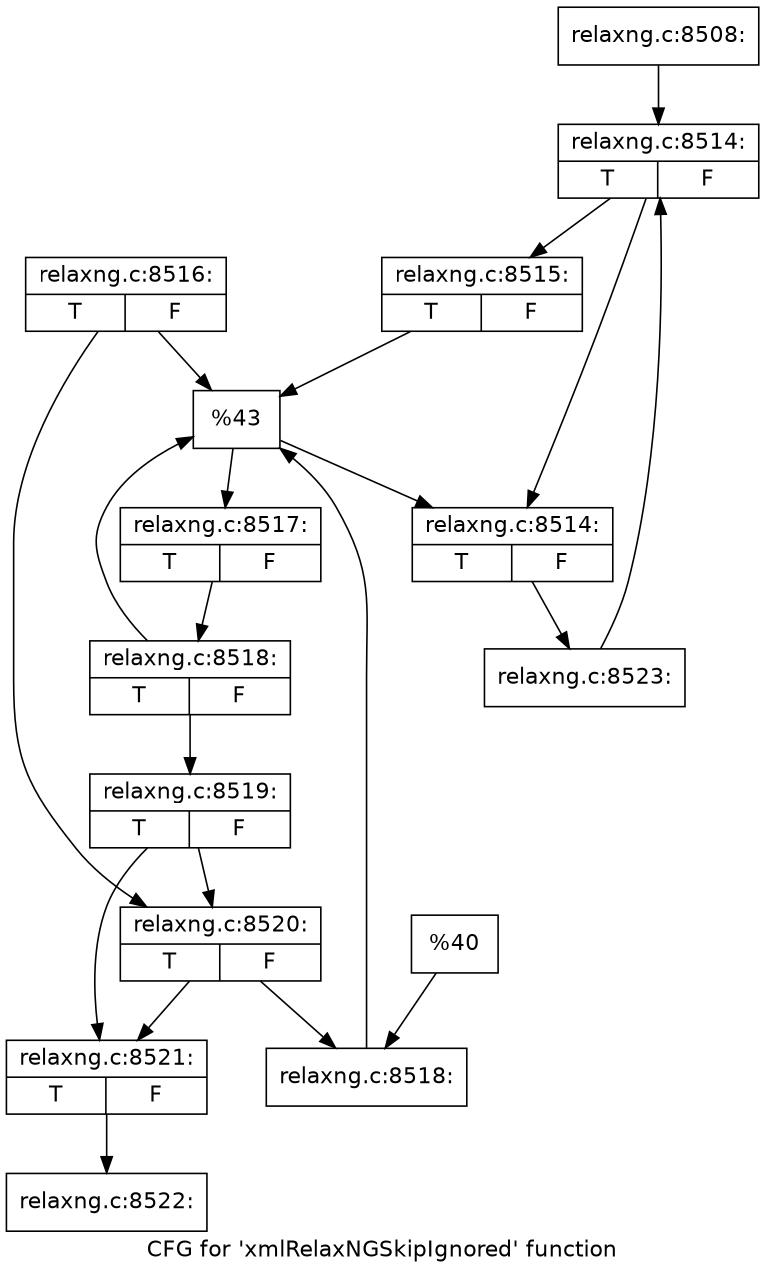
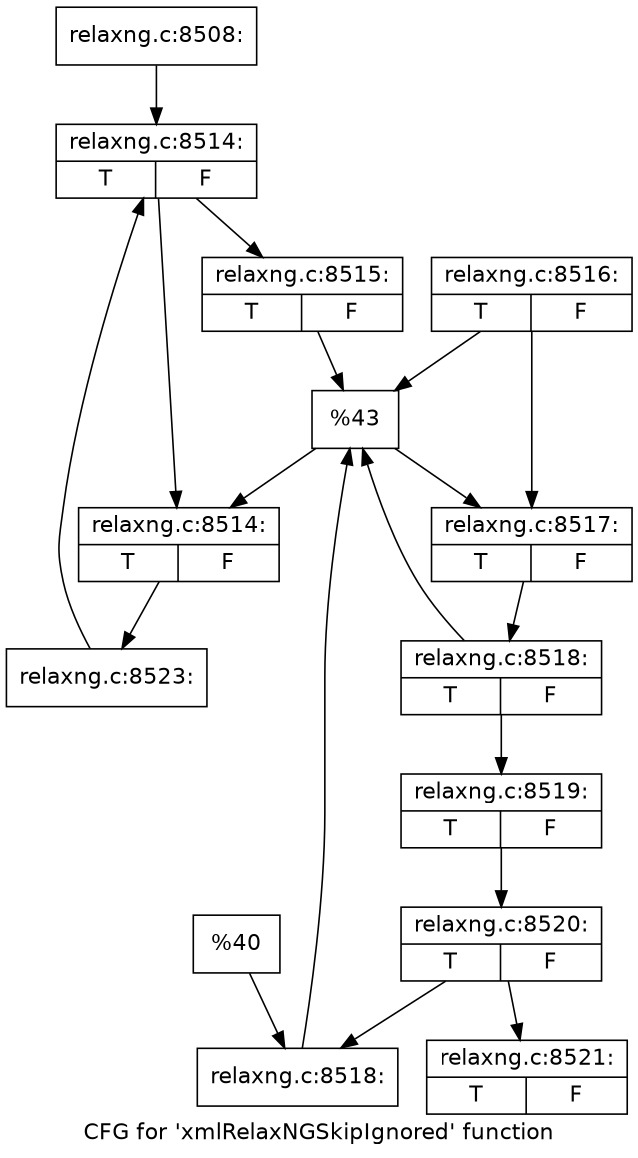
edge "relaxng.c:8516:" -> "relaxng.c:8520:": now "relaxng.c:8516:" -> "relaxng.c:8517:"
edge "relaxng.c:8519:" -> "relaxng.c:8521:": removed
node "relaxng.c:8522:": removed
